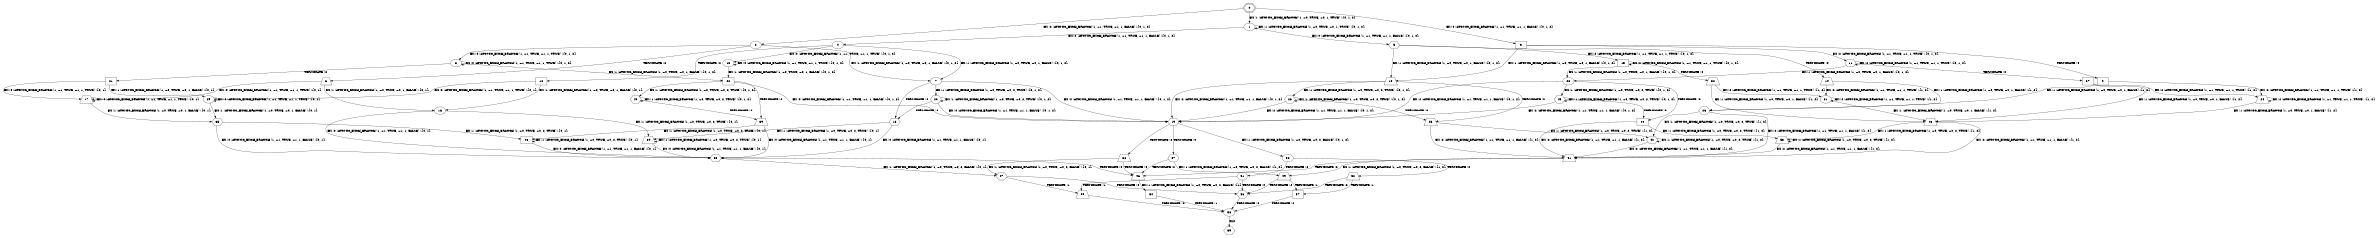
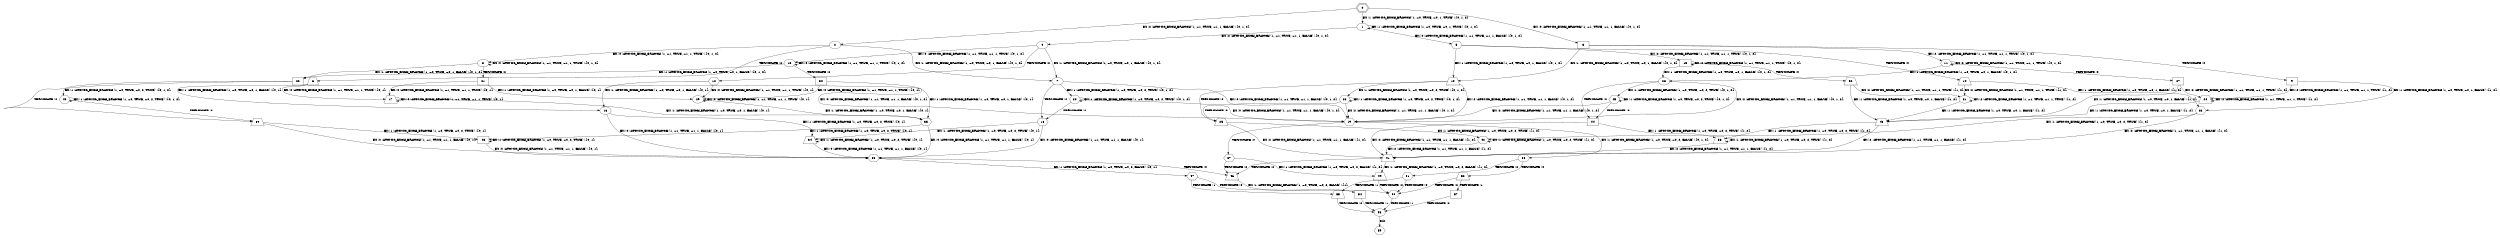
node "12": shape box -> hexagon
node "30": added
node "36": removed
edge "49" -> "57": removed, label "TERMINATE !1"
edge "56" -> "58": label "TERMINATE !6" -> "TERMINATE !1"
